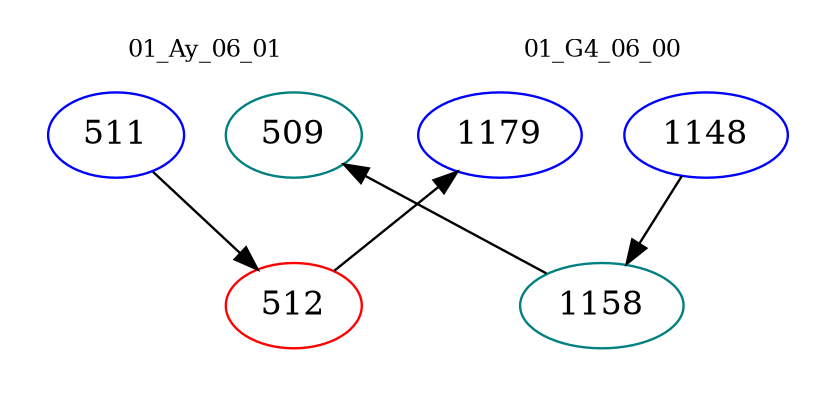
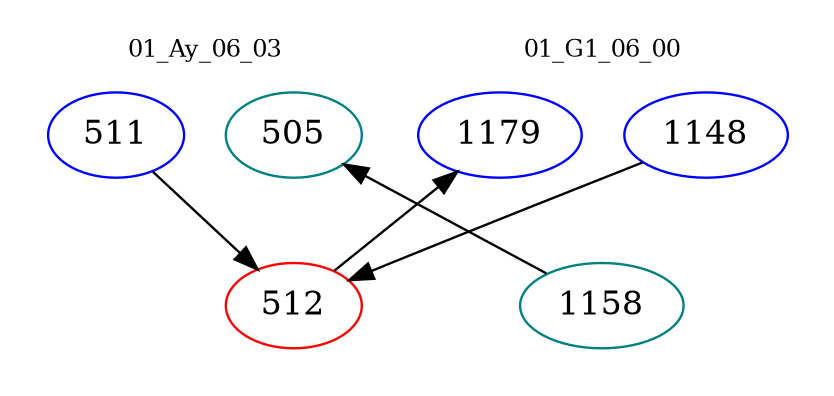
cluster "01_Ay_06_01": label "01_Ay_06_01" -> "01_Ay_06_03"
cluster "01_G4_06_00": label "01_G4_06_00" -> "01_G1_06_00"
node "509": label "509" -> "505"
edge "1148" -> "1158": now "1148" -> "512"
